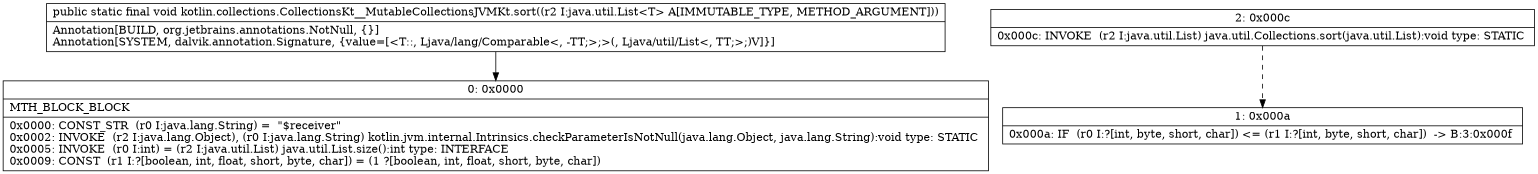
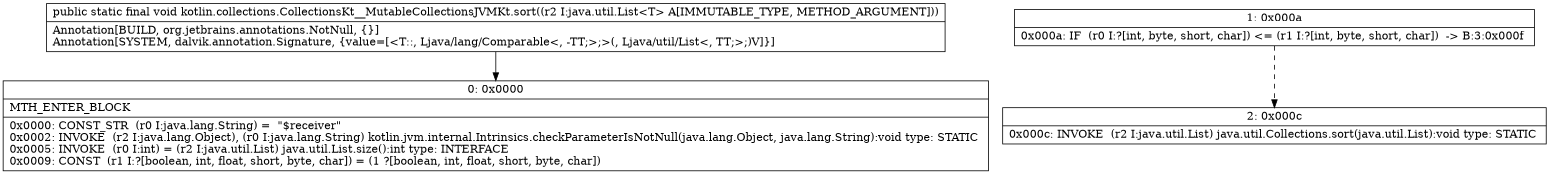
edge "2: 0x000c" -> "1: 0x000a": reversed
node "0: 0x0000": text "MTH_BLOCK_BLOCK" -> "MTH_ENTER_BLOCK"
